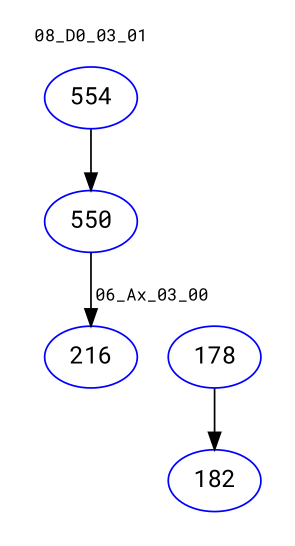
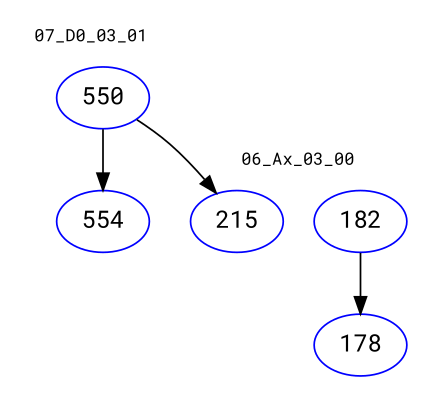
cluster "08_D0_03_01": label "08_D0_03_01" -> "07_D0_03_01"
edge "554" -> "550": reversed
node "216": label "216" -> "215"
edge "178" -> "182": reversed
